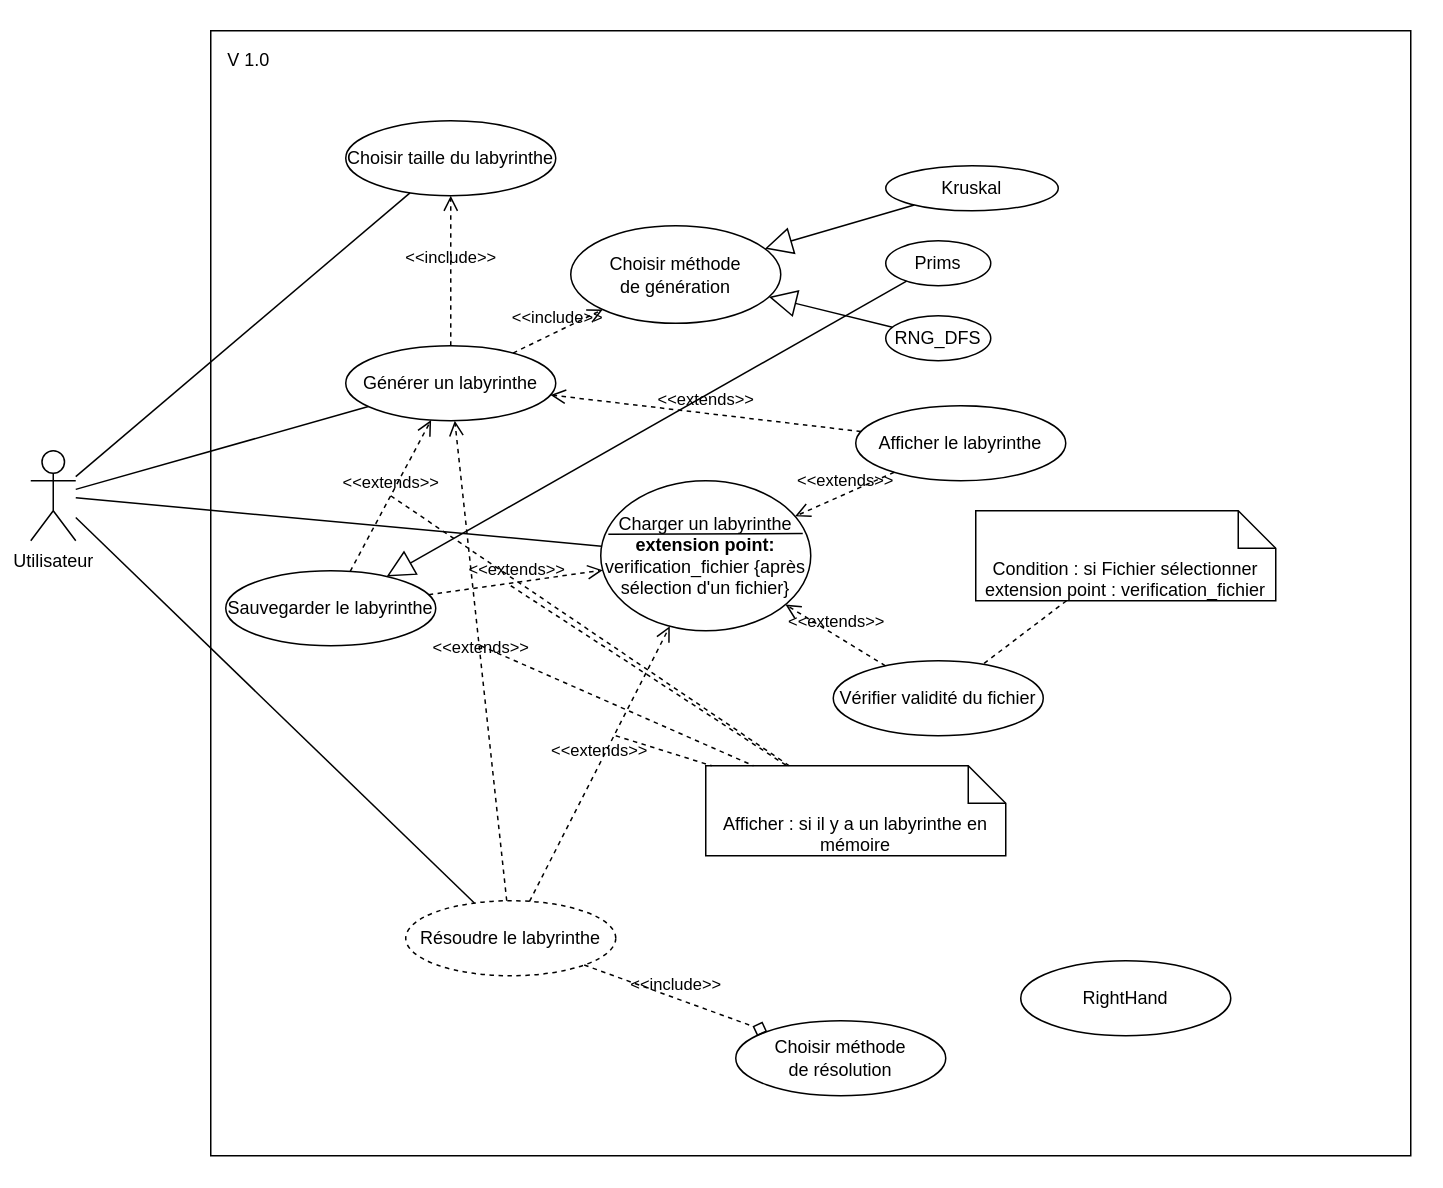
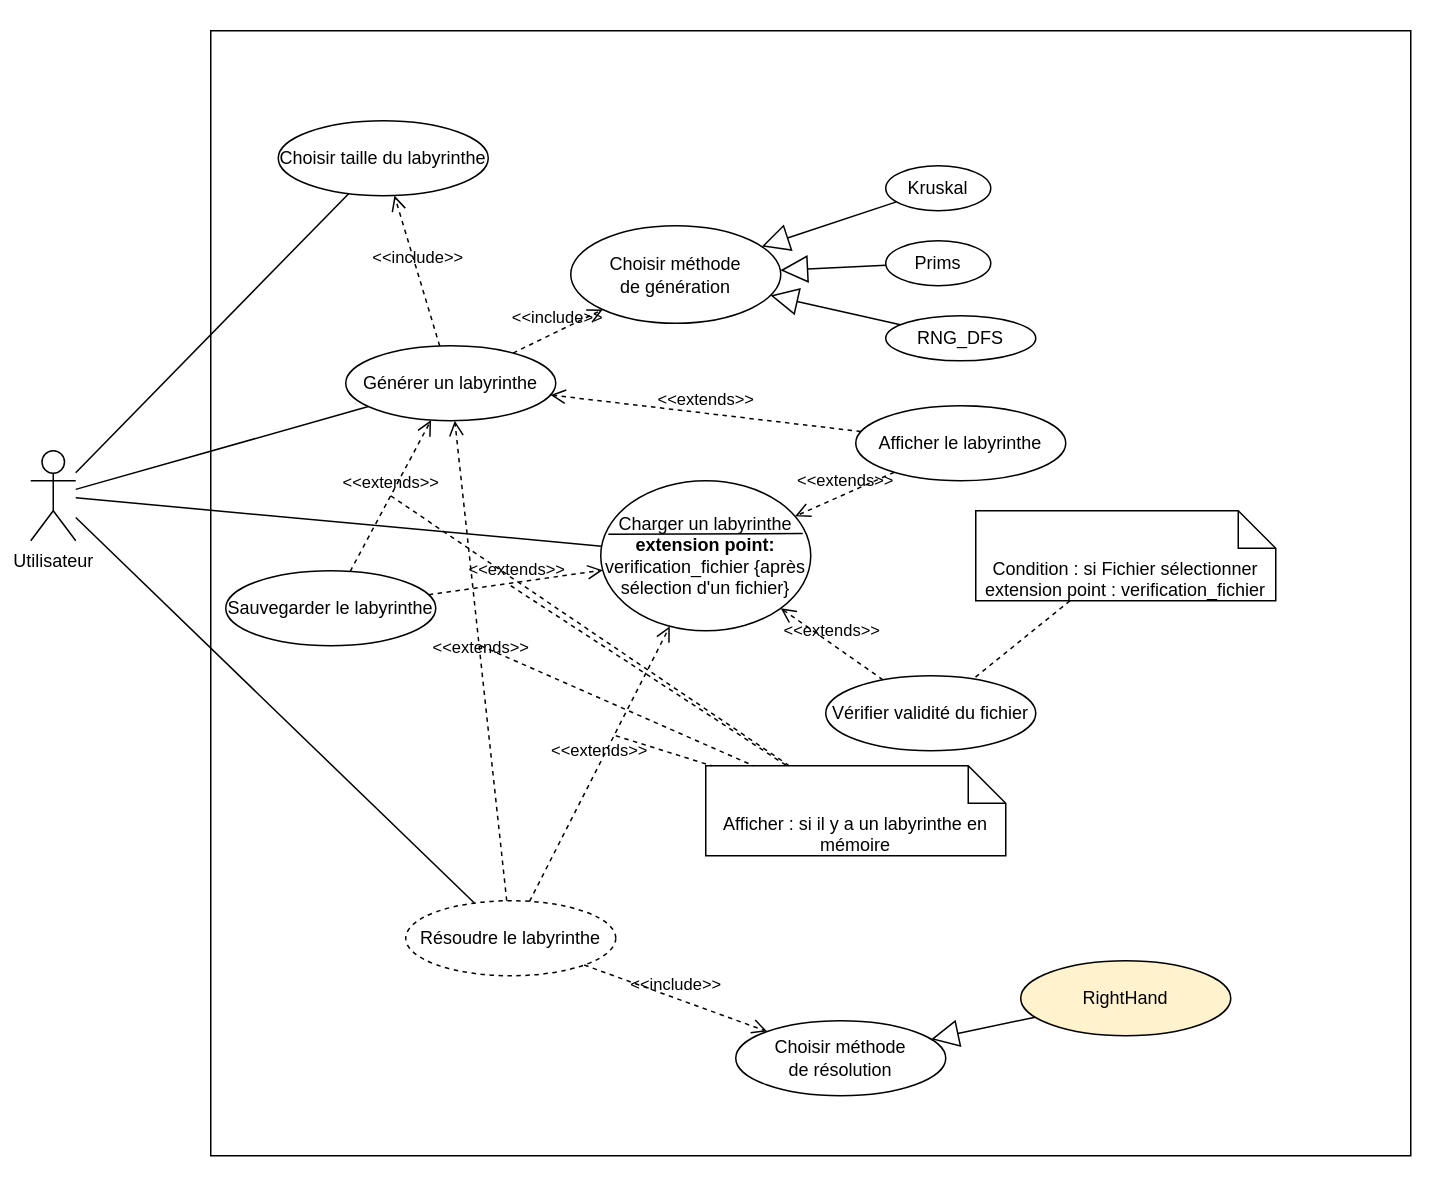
node "V 1.0": removed
node "Choisir taille du labyrinthe": moved (451, 158) -> (383, 158)
node "Kruskal": size 173x45 -> 105x45
node "RNG_DFS": size 105x45 -> 150x45
edge "Prims" -> "Sauvegarder le labyrinthe": now "Prims" -> "Choisir méthode de génération"
node "Vérifier validité du fichier": moved (938, 698) -> (931, 713)
node "RightHand": fillcolor #ffffff -> #fff2cc
edge "RightHand" -> "Choisir méthode de résolution": added
edge "Résoudre le labyrinthe" -> "Choisir méthode de résolution": arrowhead diamond -> open
